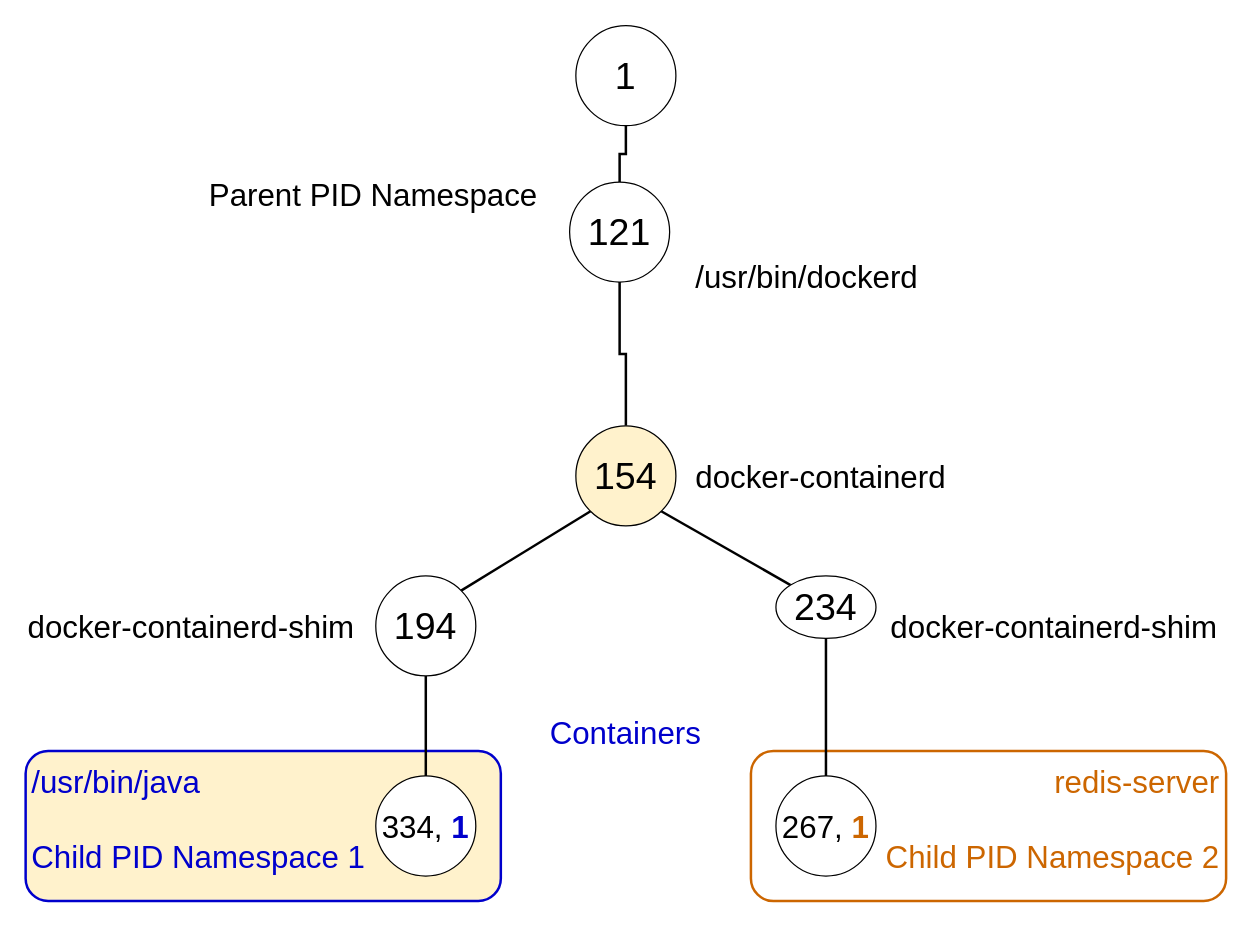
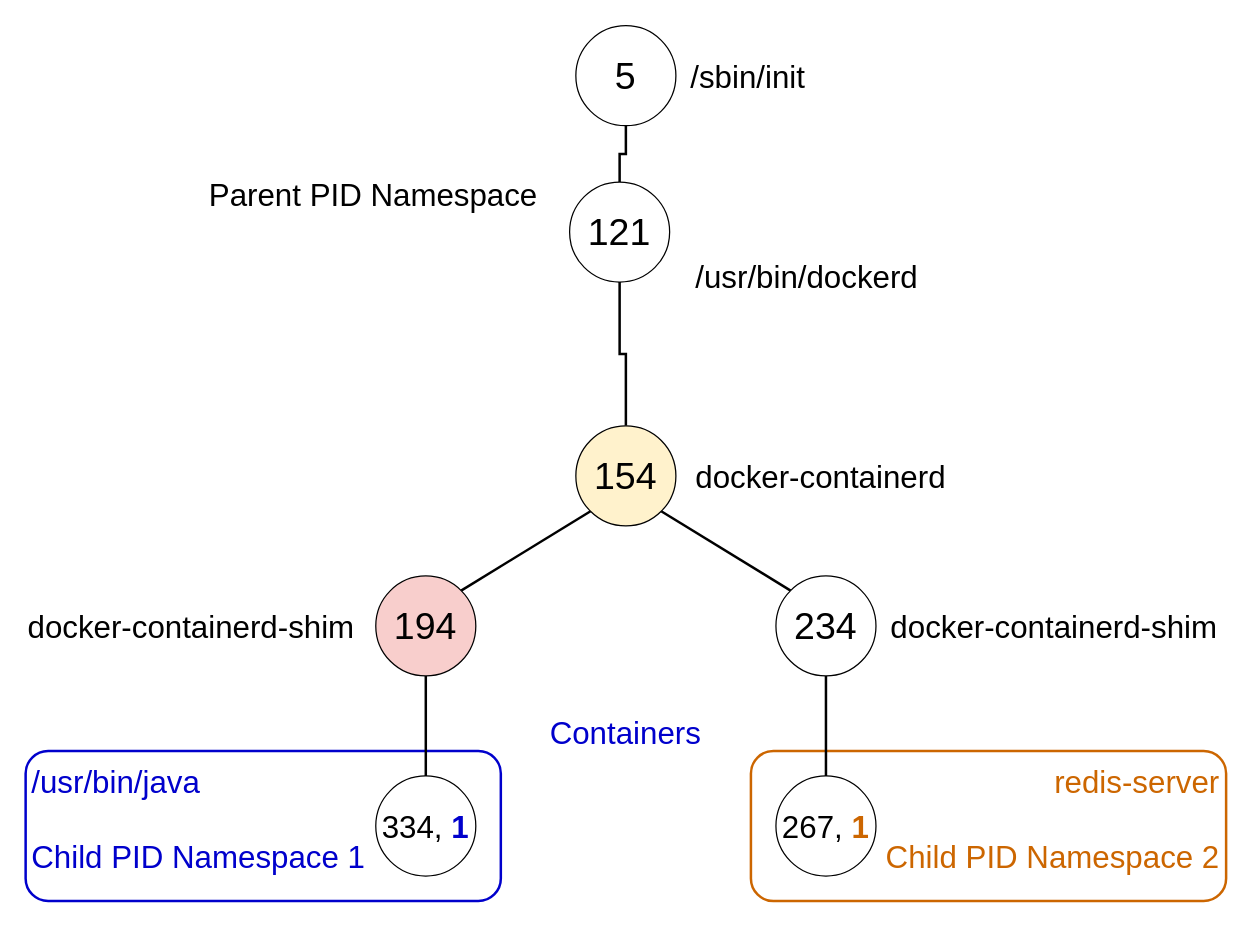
node "1": label "1" -> "5"
node "/sbin/init": added
node "234": size 100x63 -> 100x100
node "194": fillcolor #ffffff -> #f8cecc
node "/usr/bin/java Child PID Namespace 1": fillcolor #fff2cc -> #ffffff
